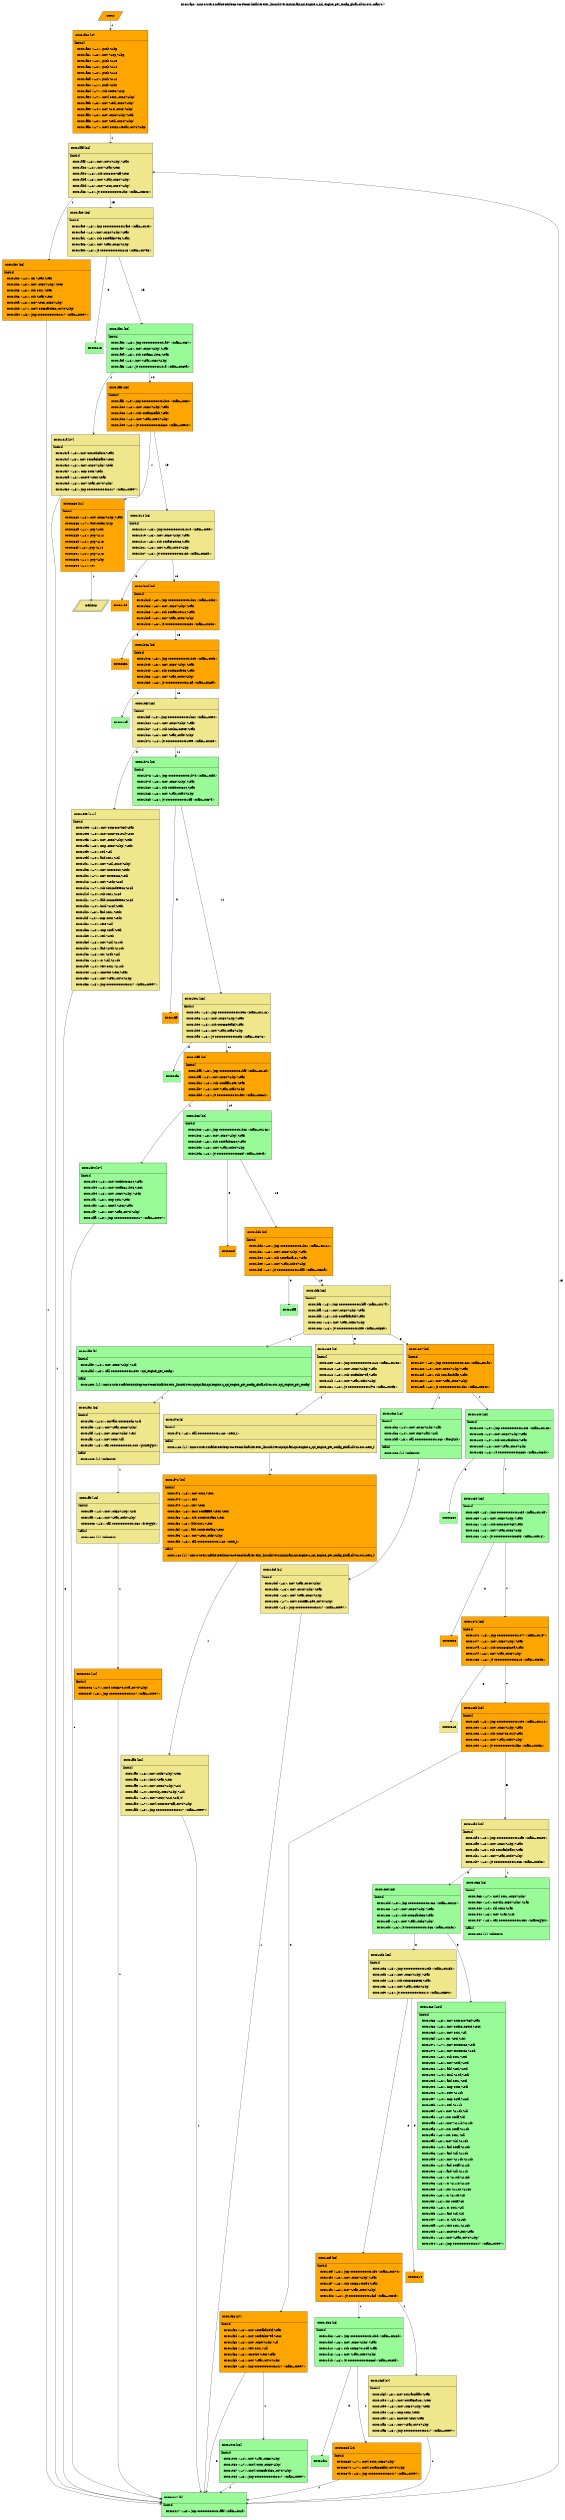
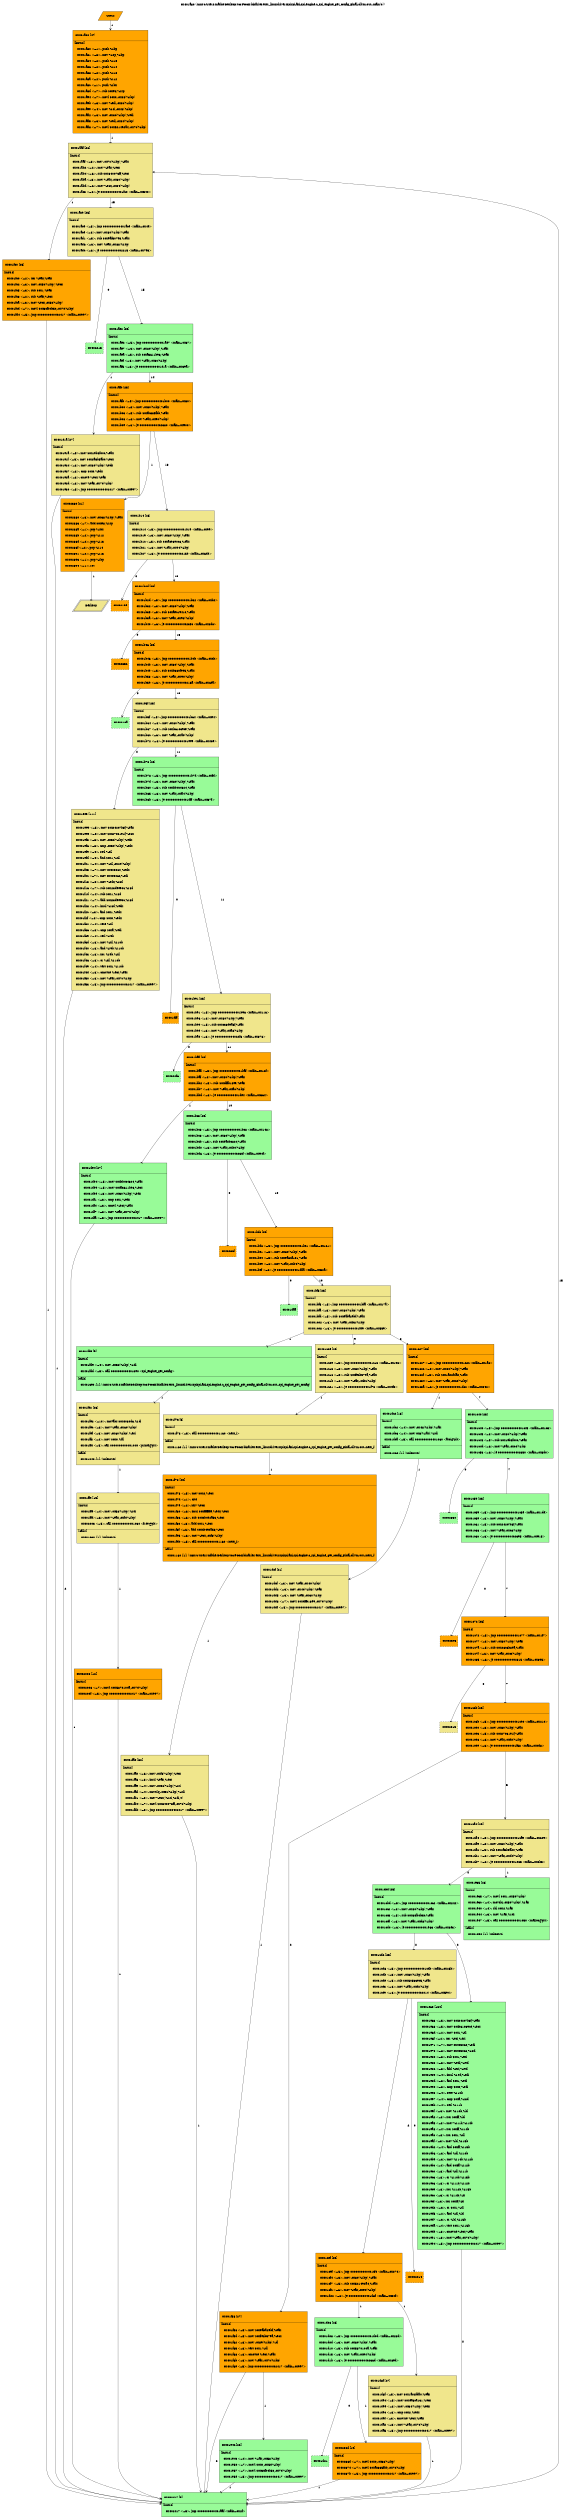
edge "0x401c40 [25]" -> "0x401c59 [25]": reversed
edge "0x401e63 [134]" -> "0x402417 [5]": added, label "2"
